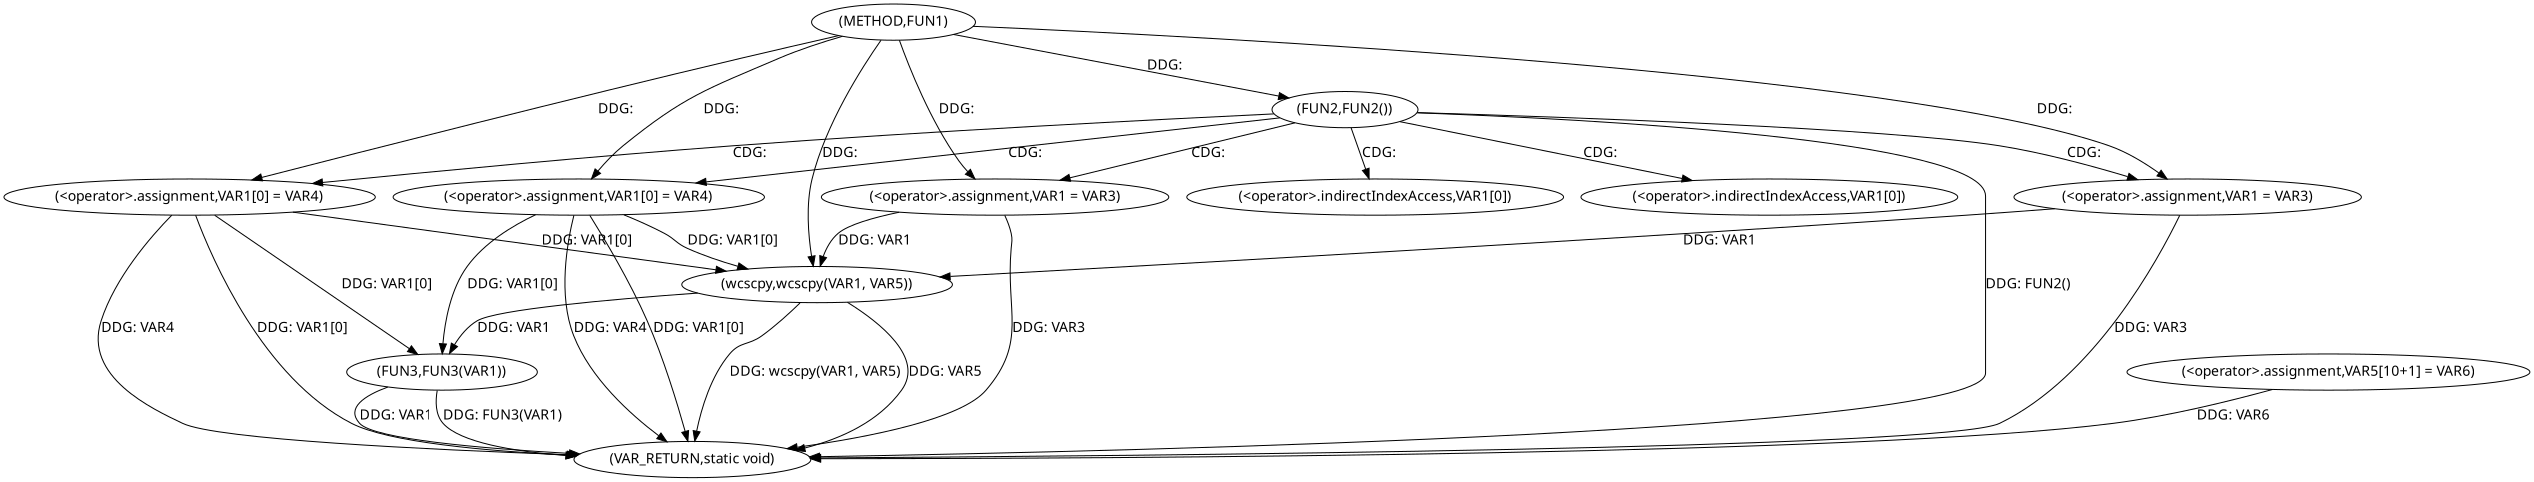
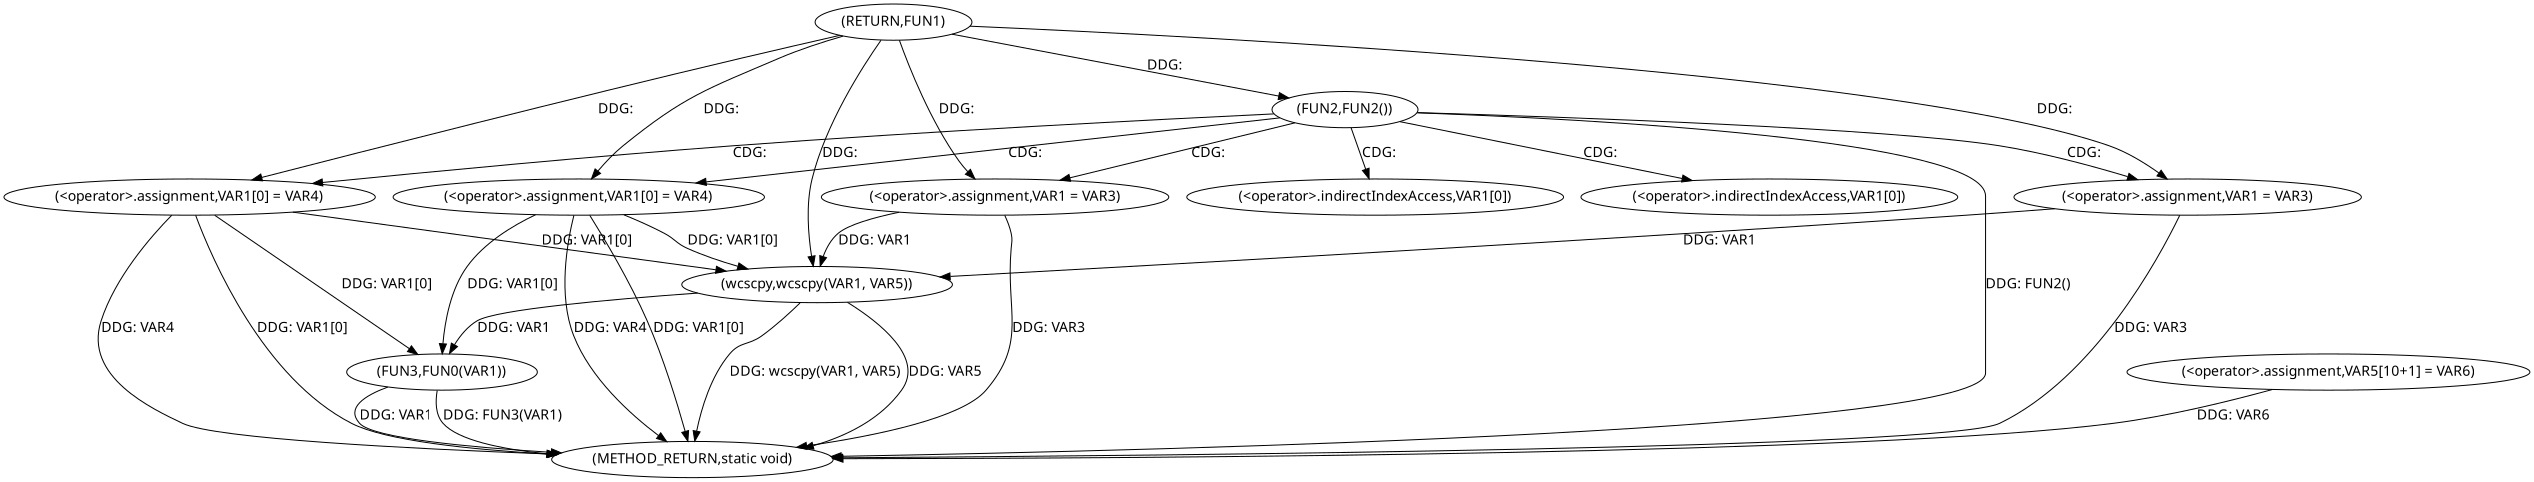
node "(METHOD,FUN1)": label "(METHOD,FUN1)" -> "(RETURN,FUN1)"
node "(FUN3,FUN3(VAR1))": label "(FUN3,FUN3(VAR1))" -> "(FUN3,FUN0(VAR1))"
node "(VAR_RETURN,static void)": label "(VAR_RETURN,static void)" -> "(METHOD_RETURN,static void)"
